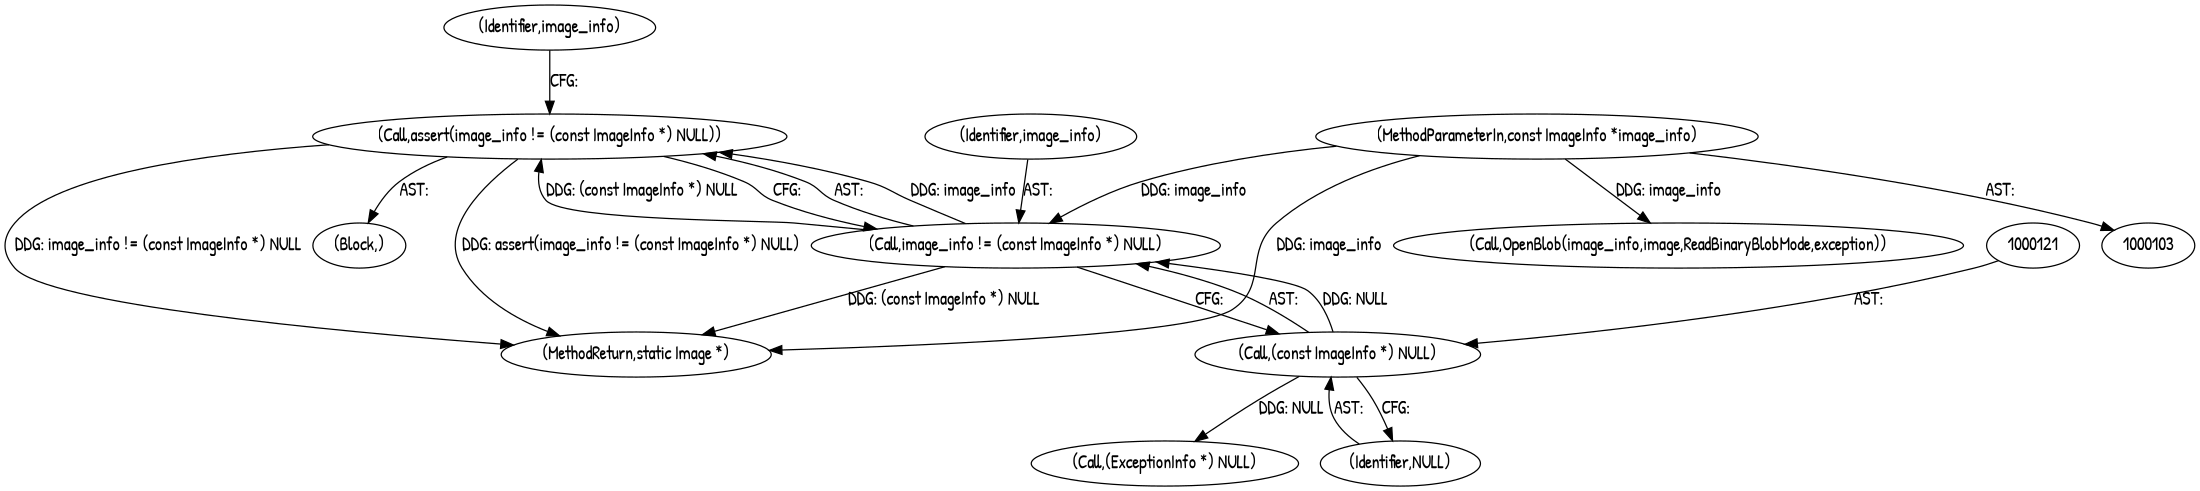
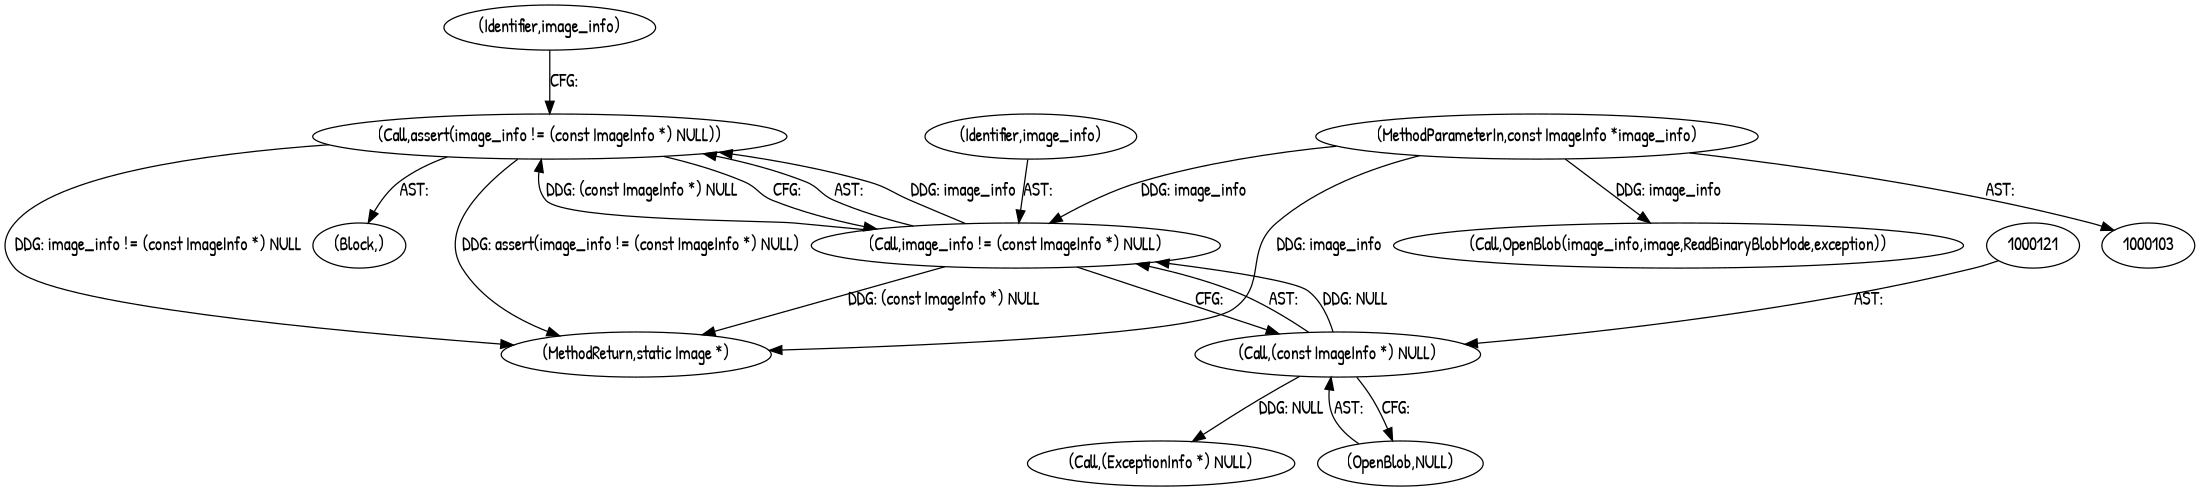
node "(Identifier,NULL)": label "(Identifier,NULL)" -> "(OpenBlob,NULL)"
